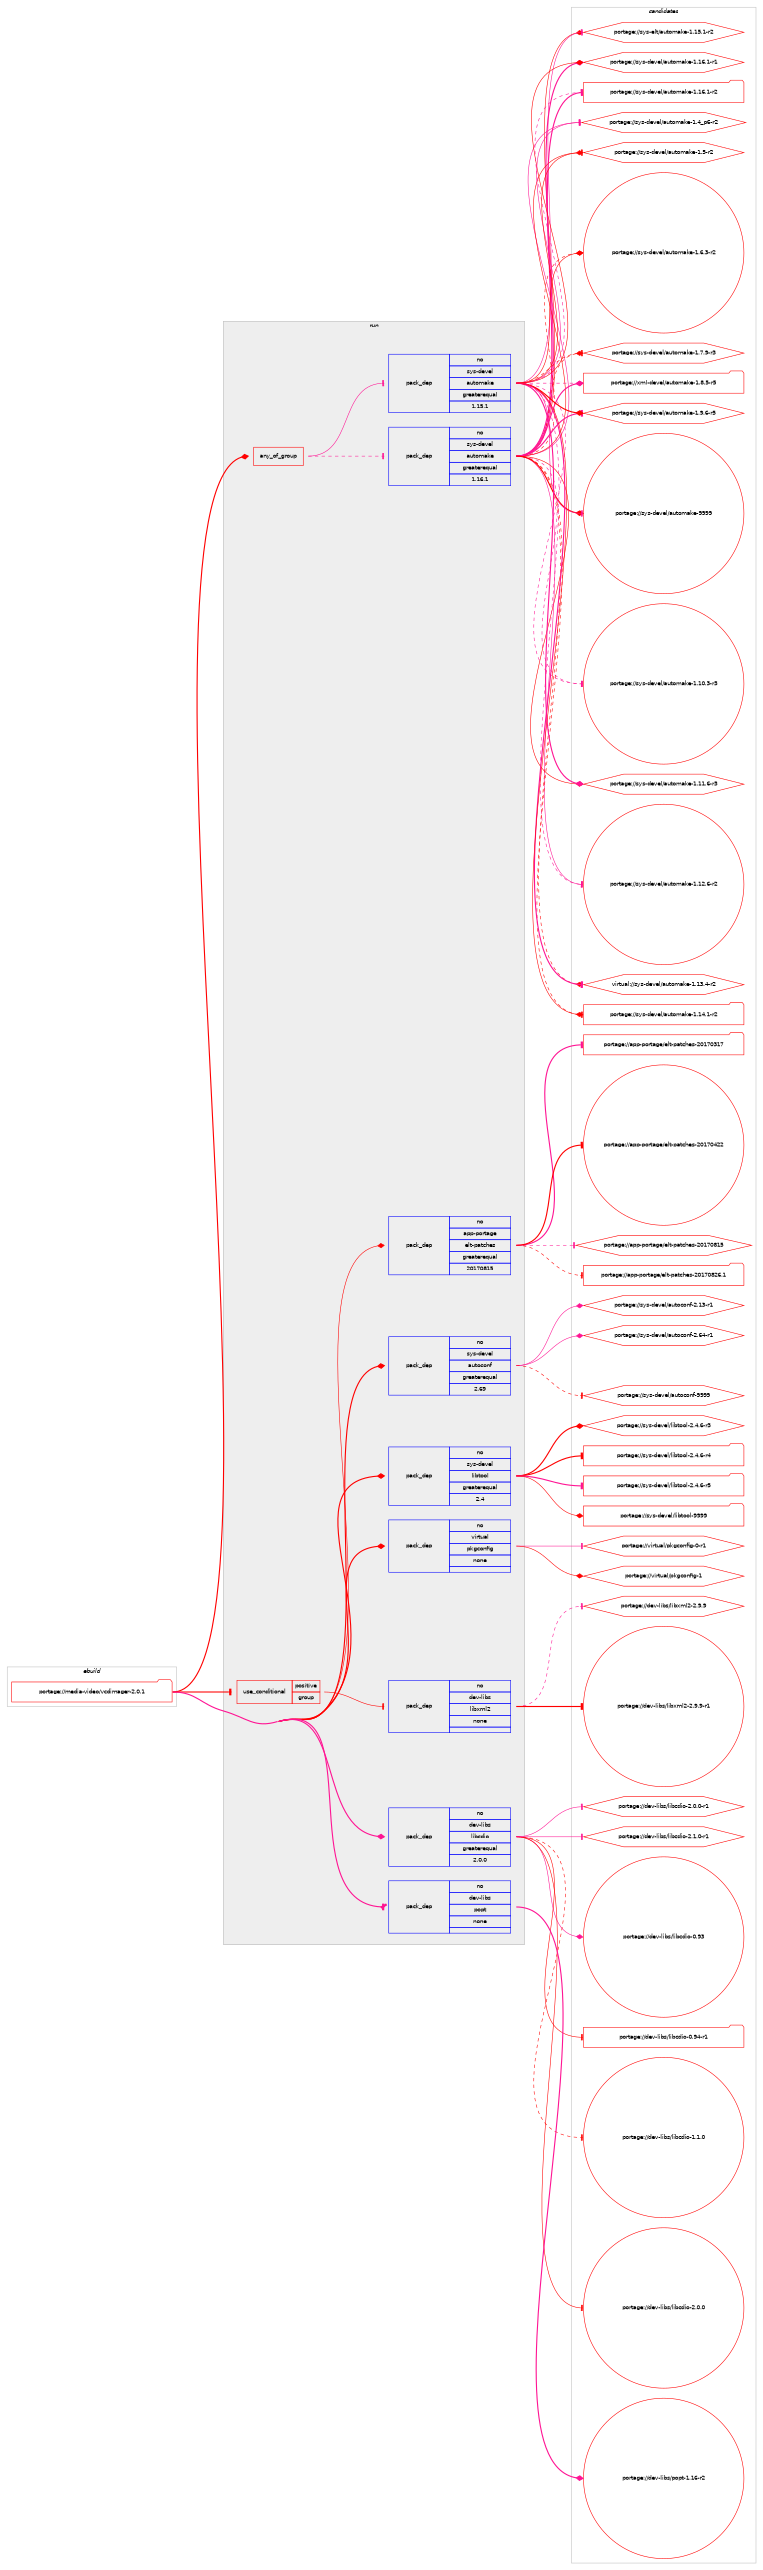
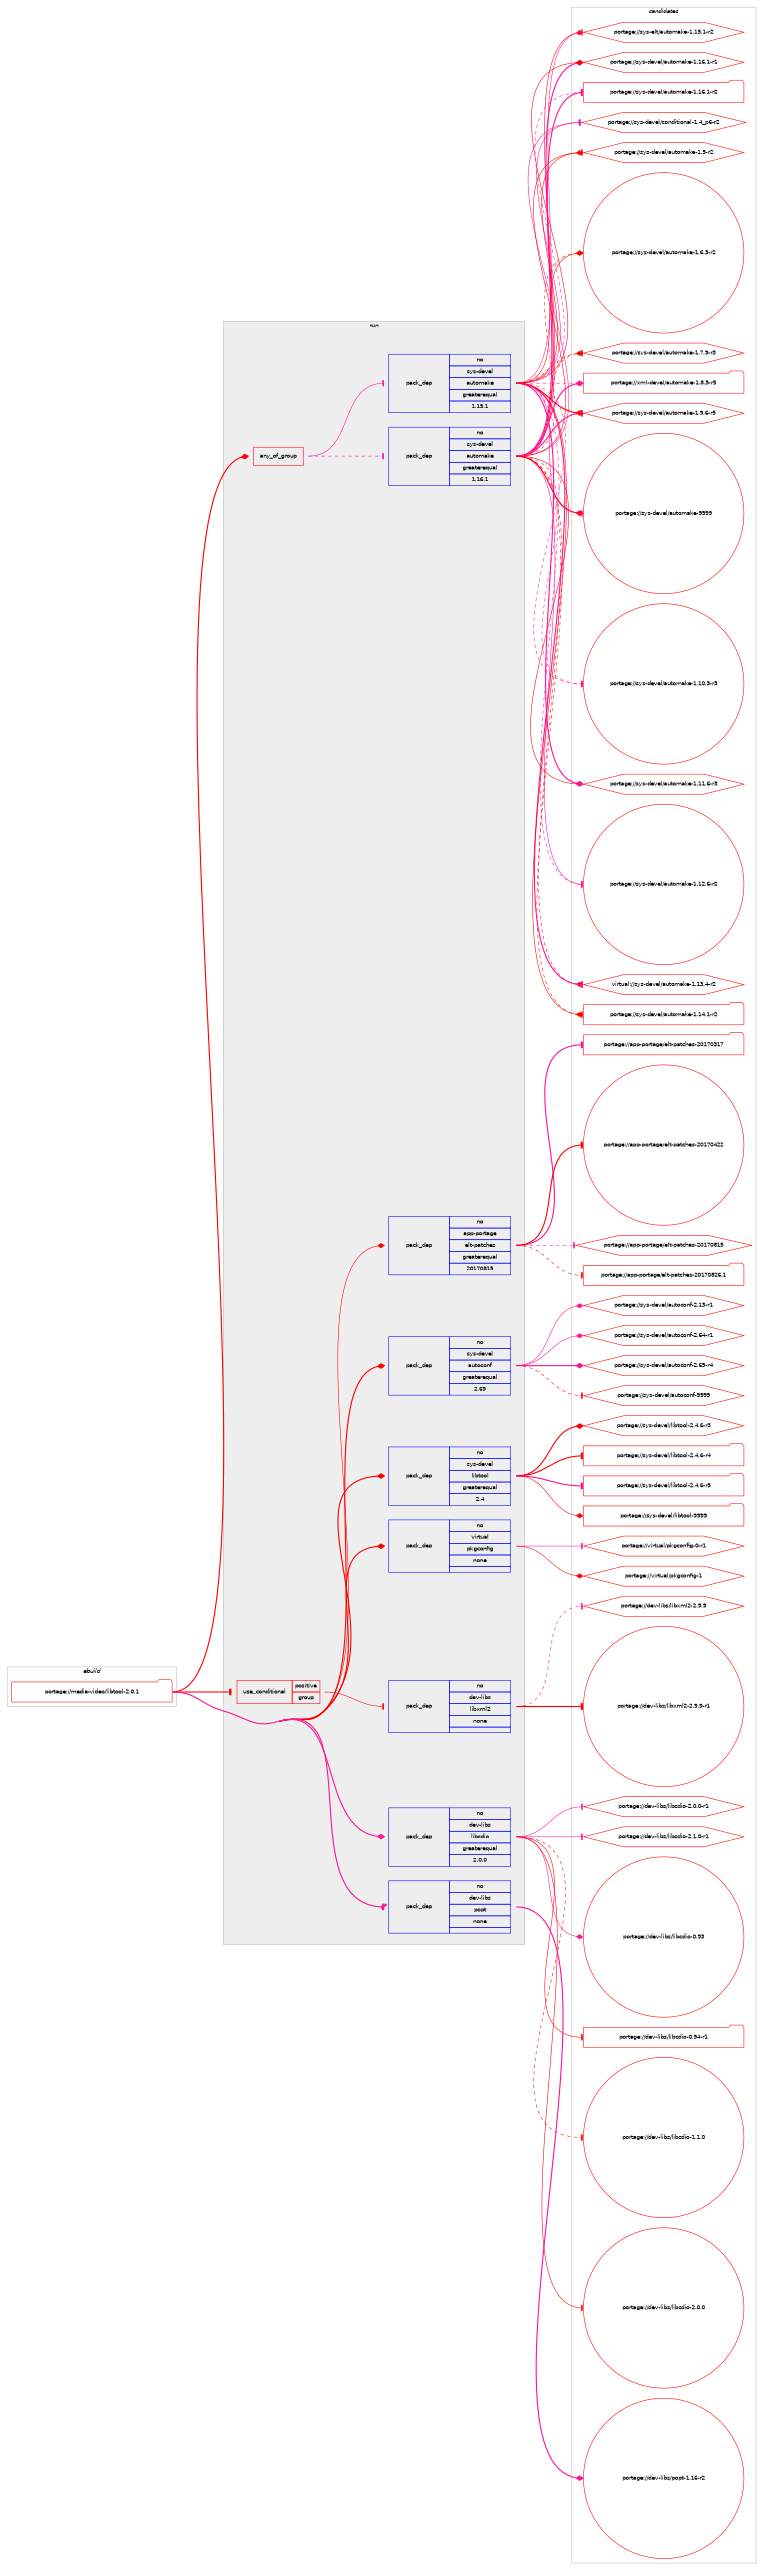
node "portage://sys-devel/automake-1.4_p6-r2": label "portage://sys-devel/automake-1.4_p6-r2" -> "portage://sys-devel/conditional-1.4_p6-r2"
node "portage://sys-devel/autoconf-2.69-r4": added
node "portage://media-video/vcdimager-2.0.1": label "portage://media-video/vcdimager-2.0.1" -> "portage://media-video/libtool-2.0.1"
